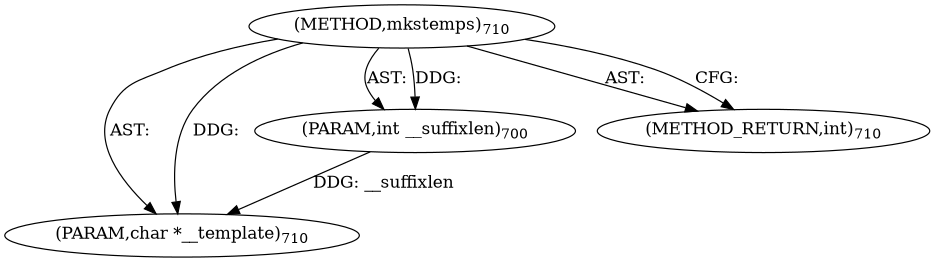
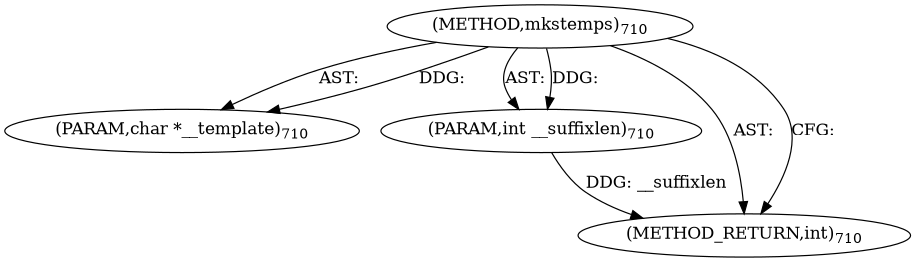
node "(PARAM,int __suffixlen)": text "700" -> "710"
edge "(PARAM,int __suffixlen)" -> "(PARAM,char *__template)": now "(PARAM,int __suffixlen)" -> "(METHOD_RETURN,int)"
